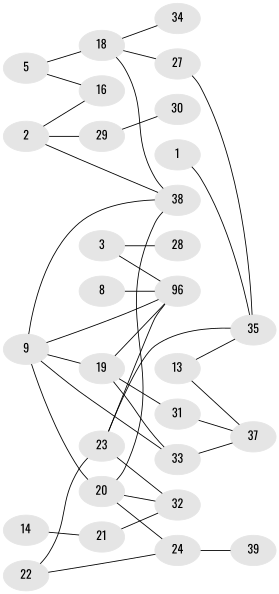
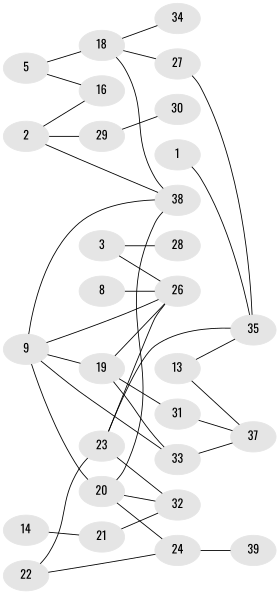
node "96": label "96" -> "26"
